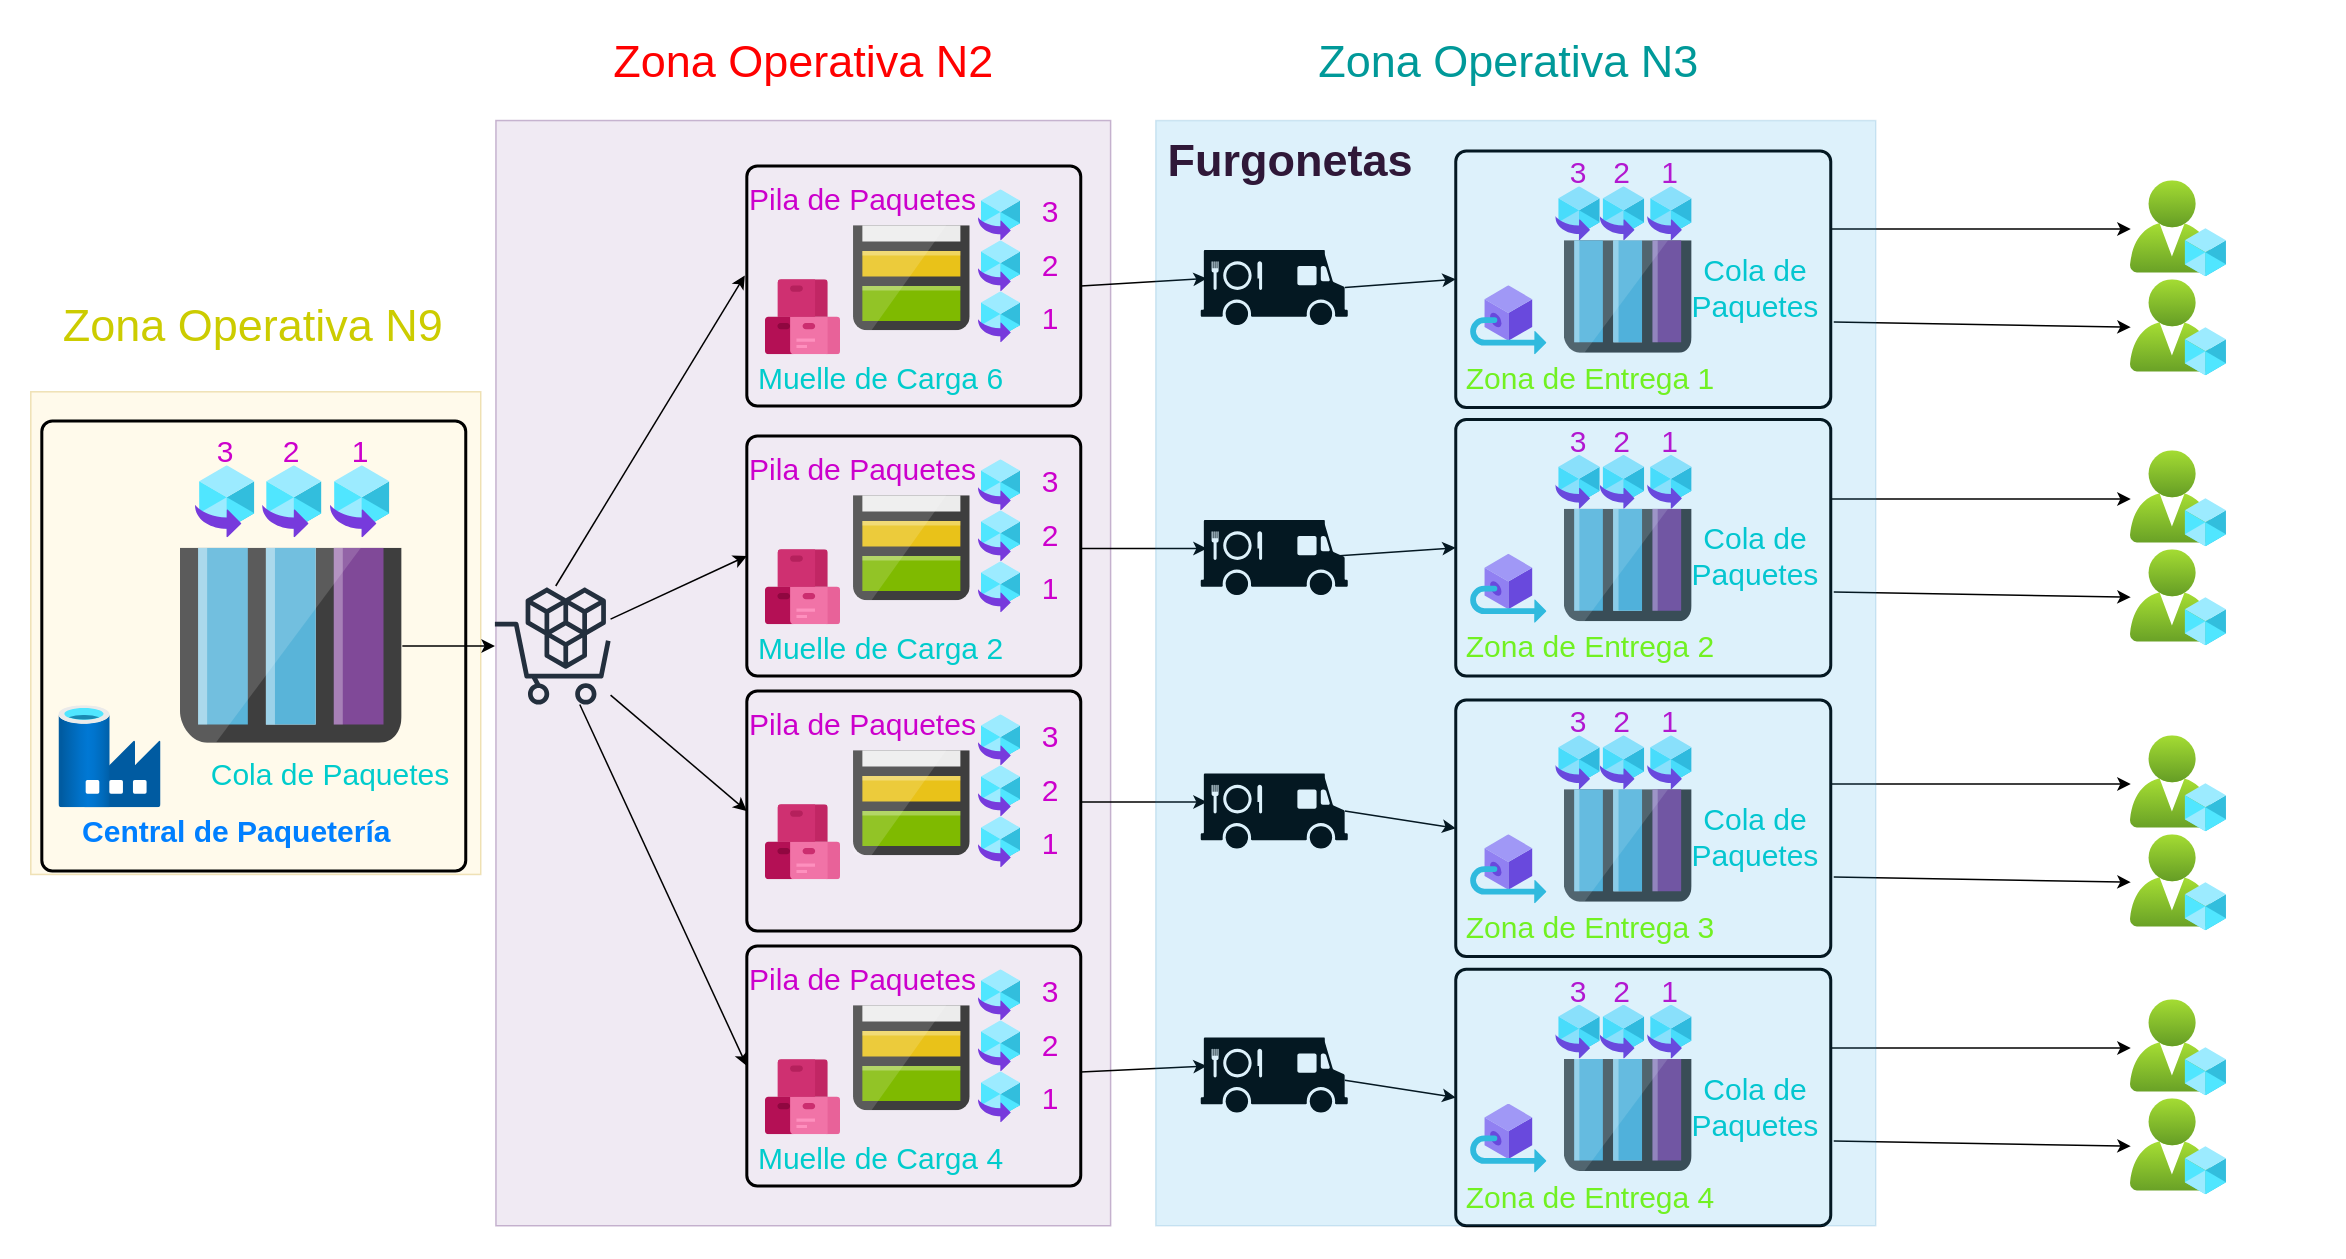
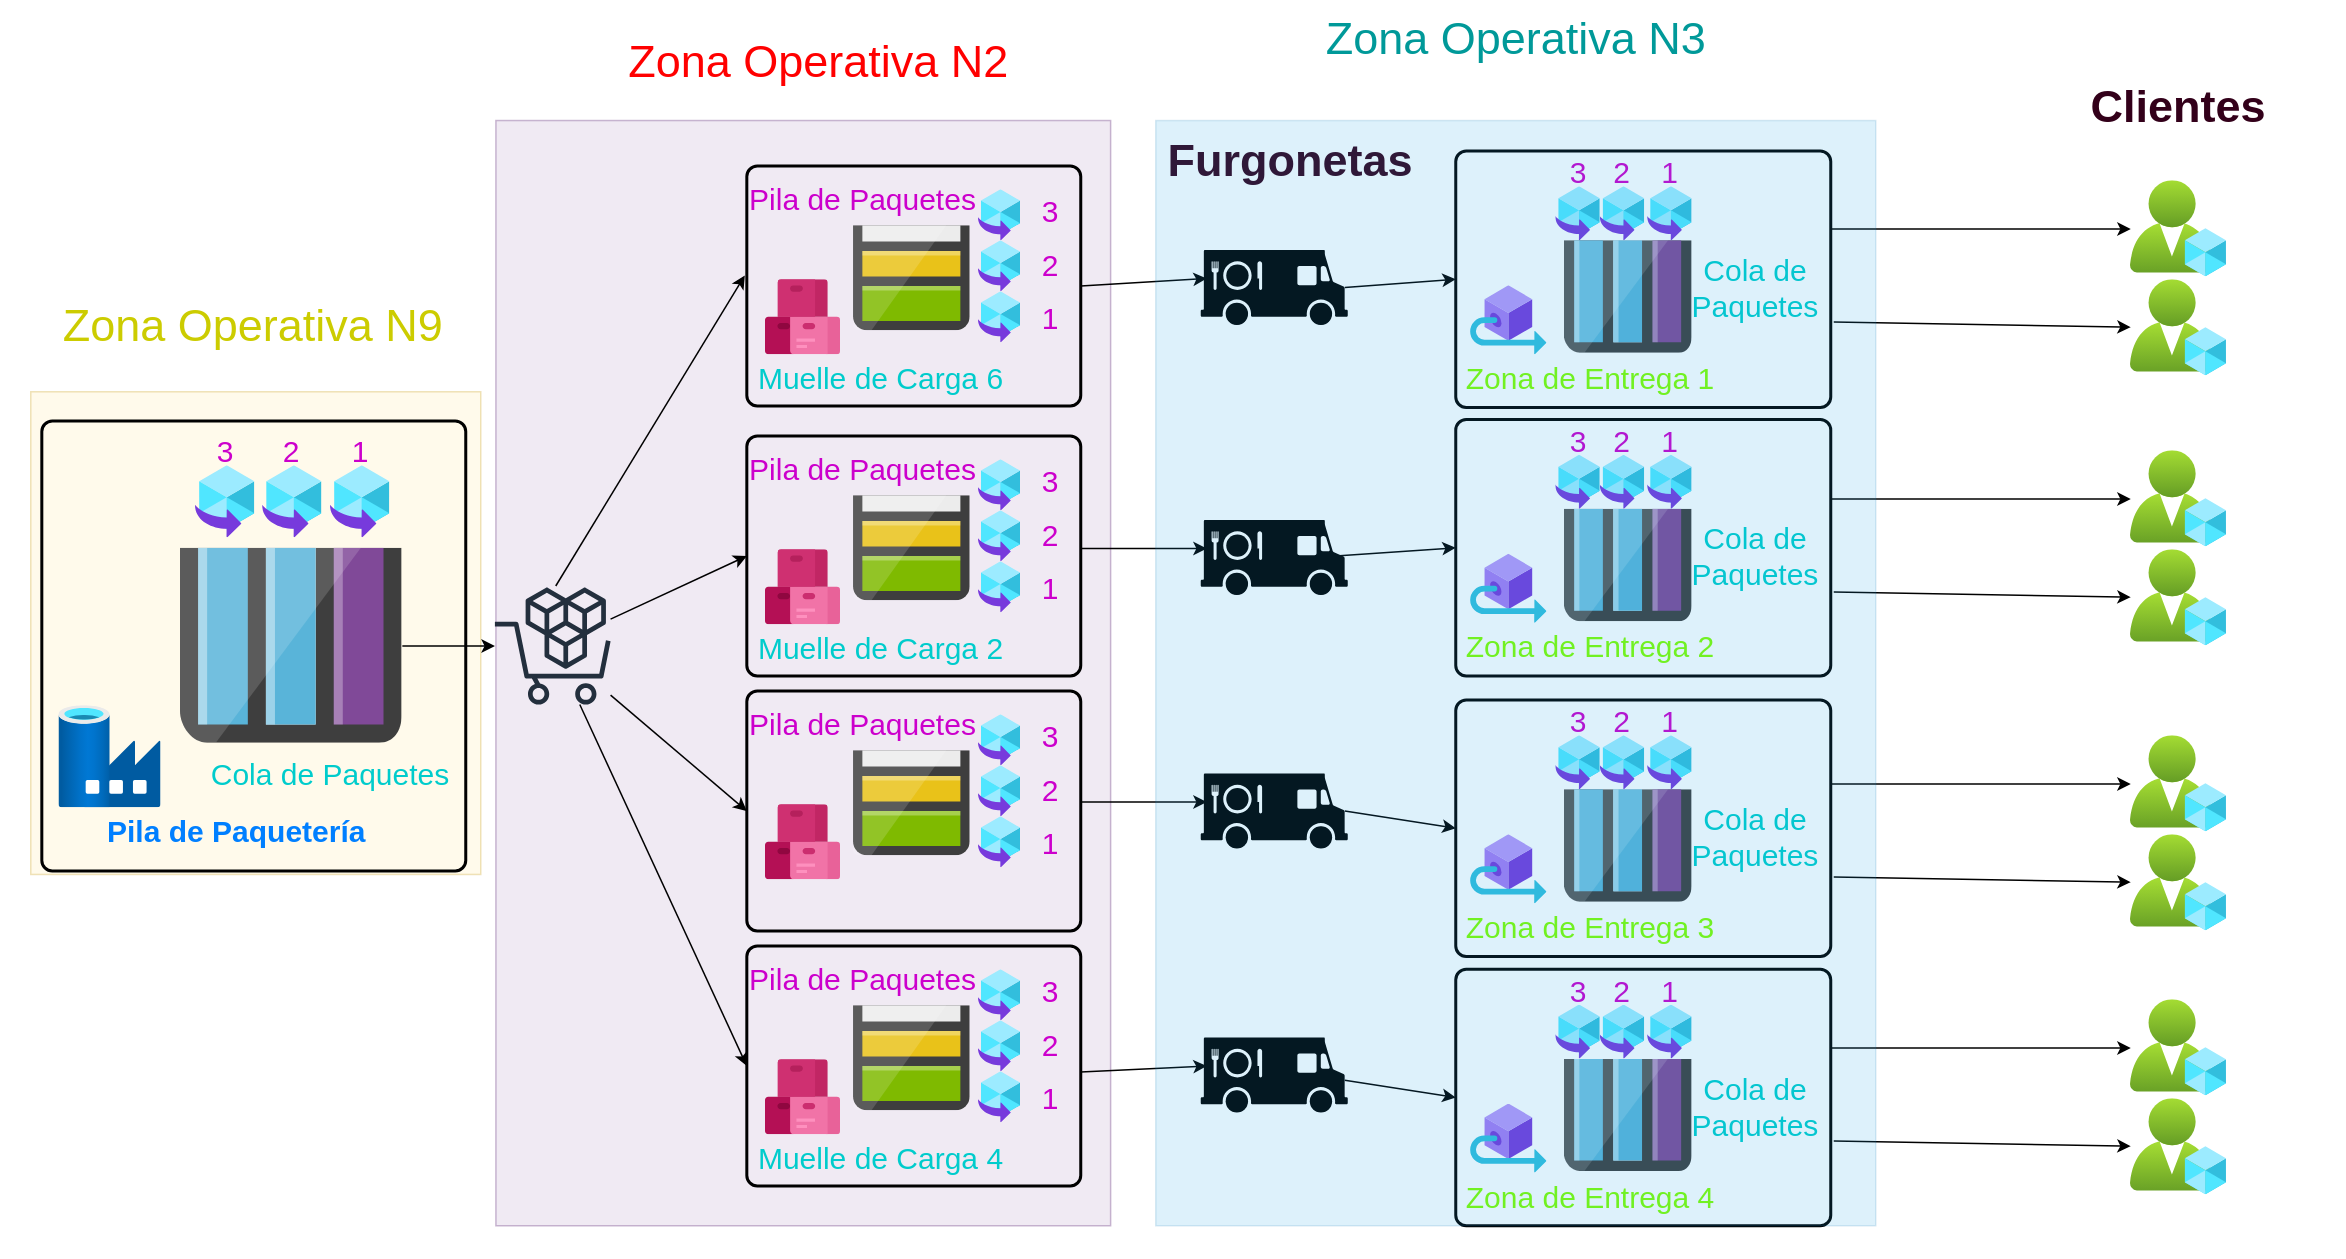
node "Zona Operativa N2": moved (803, 61) -> (818, 61)
node "Zona Operativa N3": moved (1509, 61) -> (1517, 38)
node "Clientes": added
node "Central de Paquetería": label "Central de Paquetería" -> "Pila de Paquetería"
